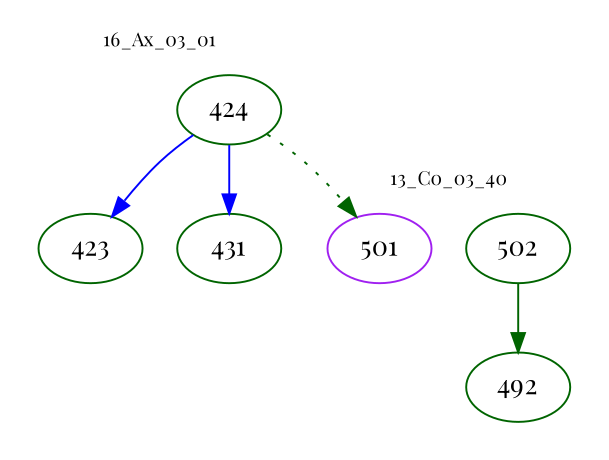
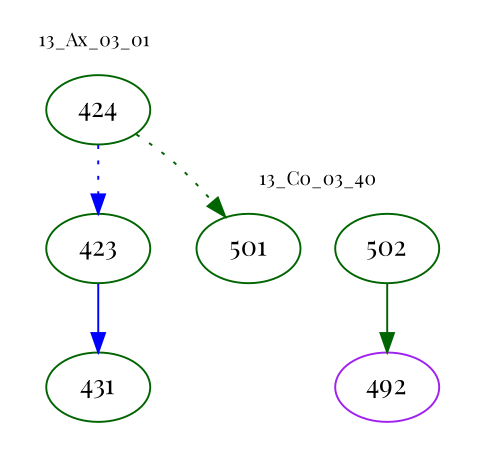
cluster "16_Ax_03_01": label "16_Ax_03_01" -> "13_Ax_03_01"
edge "424" -> "423": style solid -> dotted
edge "424" -> "431": now "423" -> "431"
node "501": color purple -> darkgreen
node "492": color darkgreen -> purple
